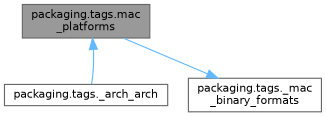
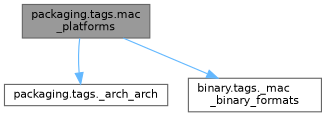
edge "packaging.tags._arch_arch" -> "packaging.tags.mac _platforms": reversed
node "packaging.tags._mac _binary_formats": label "packaging.tags._mac _binary_formats" -> "binary.tags._mac _binary_formats"
